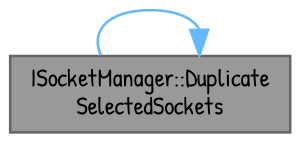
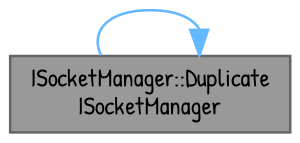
node "ISocketManager::Duplicate SelectedSockets": label "ISocketManager::Duplicate SelectedSockets" -> "ISocketManager::Duplicate ISocketManager"
